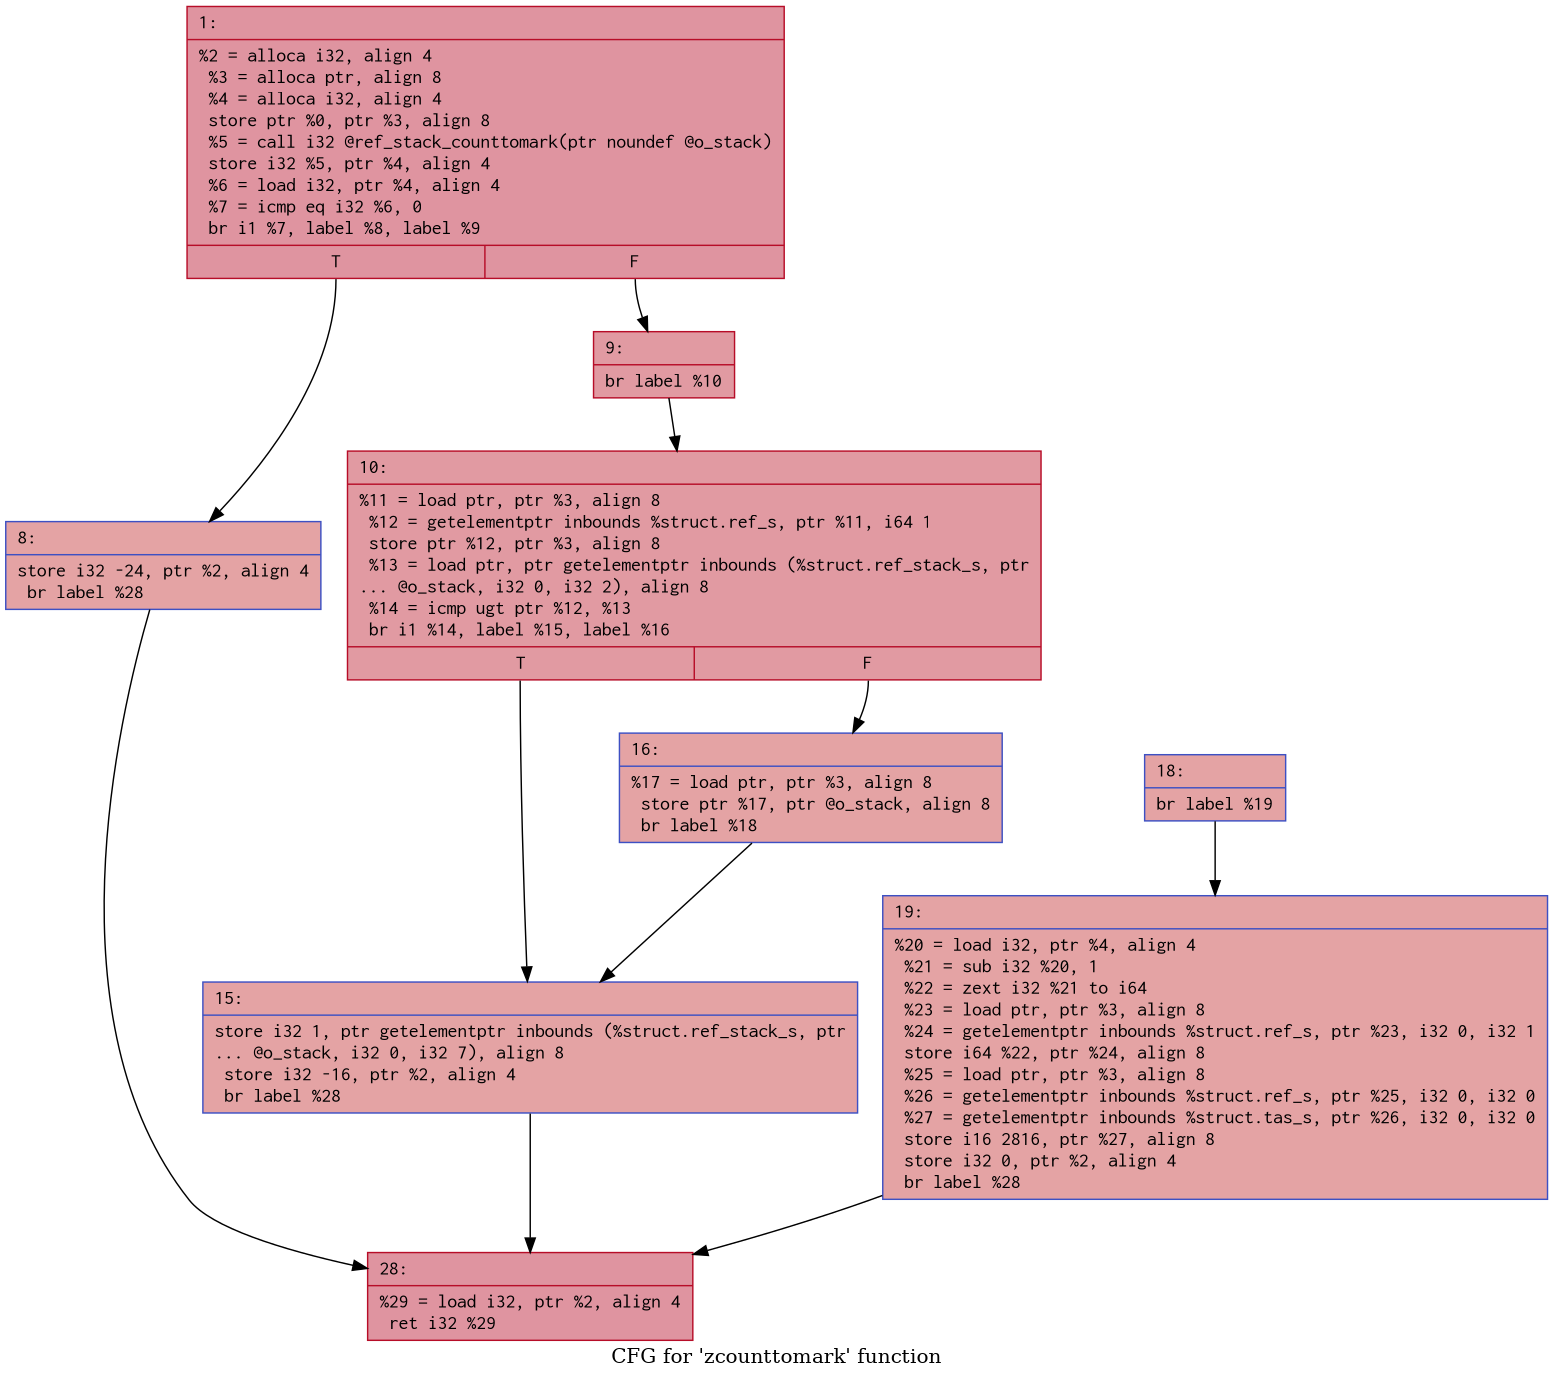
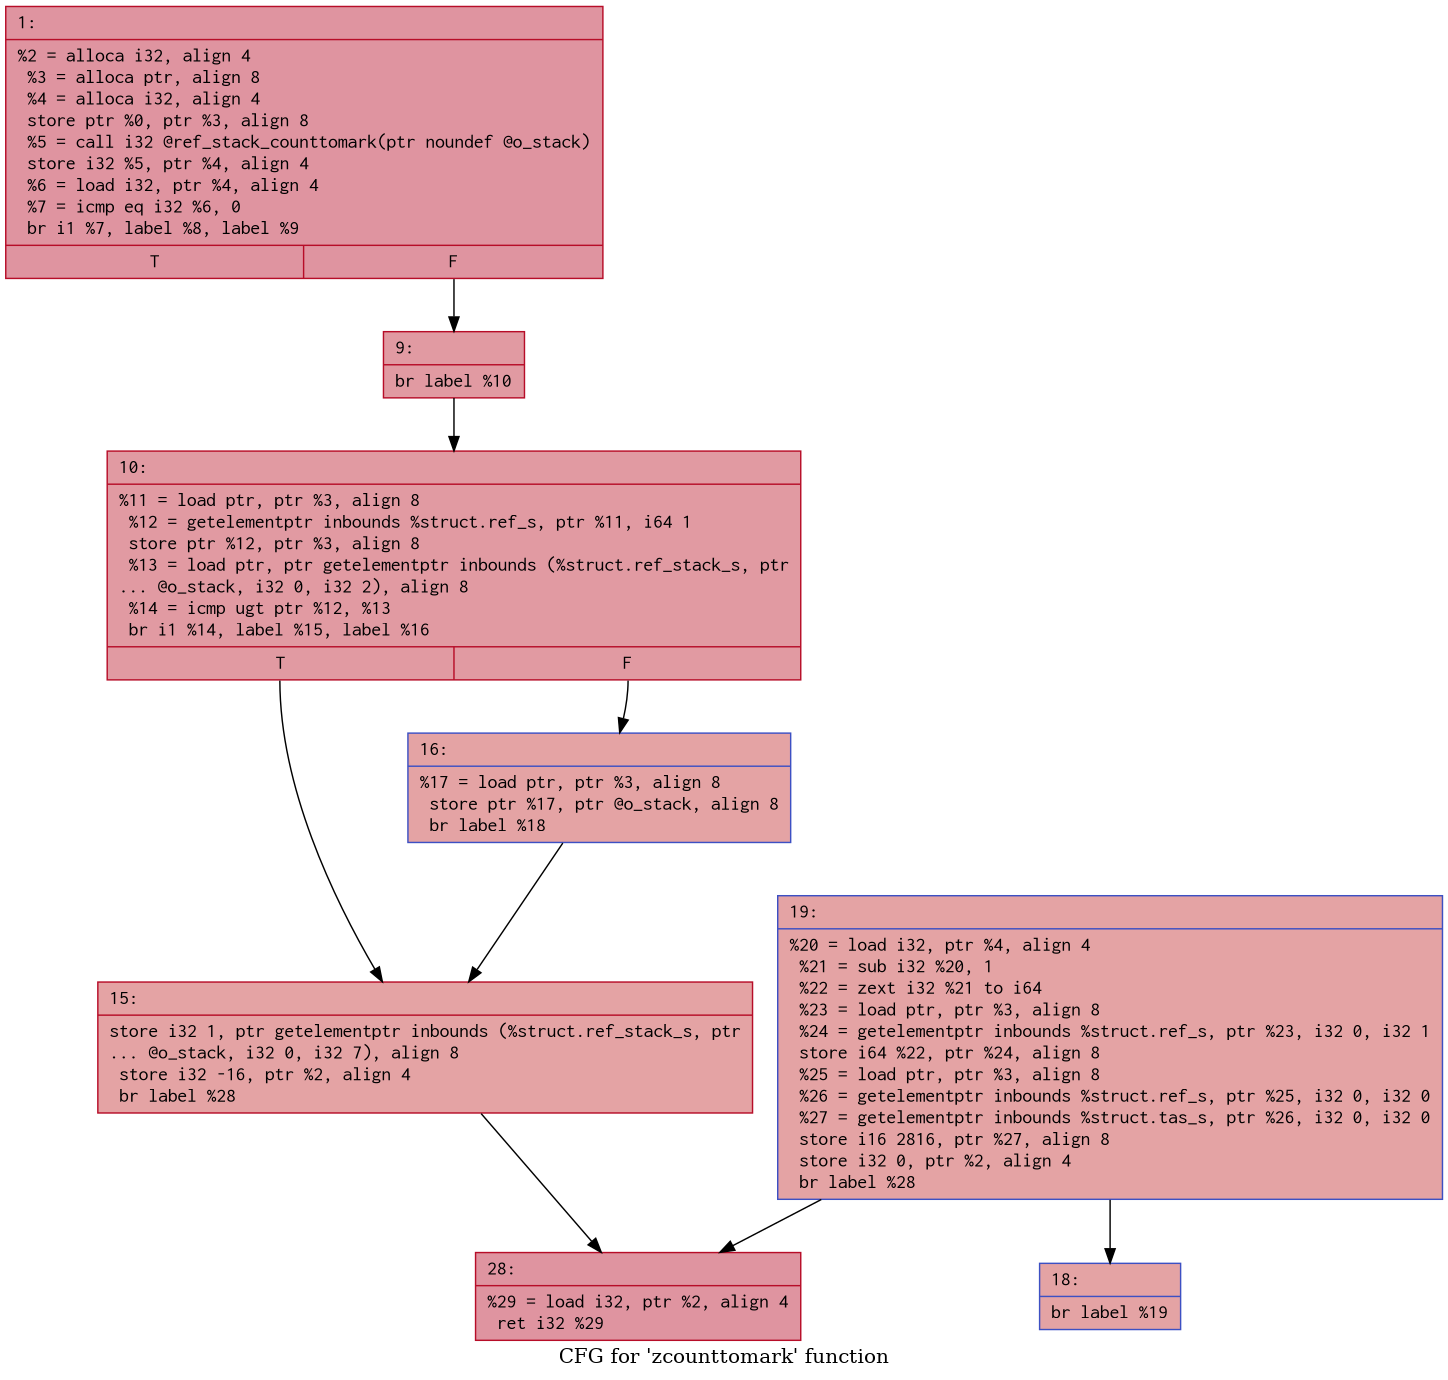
node "8:": removed
edge "18:" -> "19:": reversed
node "15:": color #3d50c3ff -> #b70d28ff
